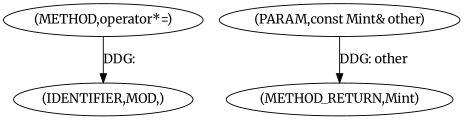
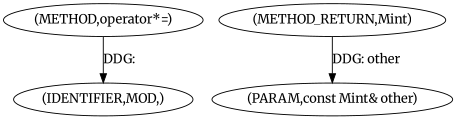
edge "(PARAM,const Mint& other)" -> "(METHOD_RETURN,Mint)": reversed
